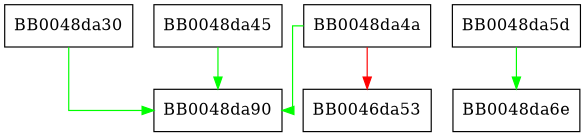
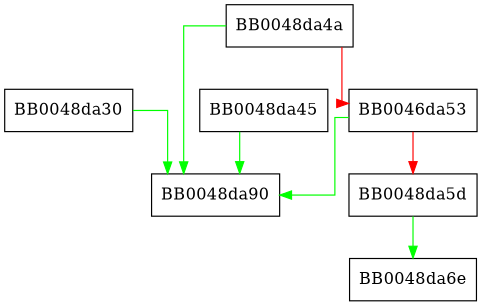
edge "BB0046da53" -> "BB0048da5d": added
edge "BB0046da53" -> "BB0048da90": added
